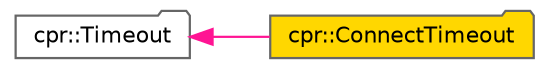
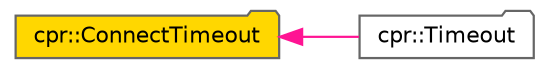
edge "cpr::ConnectTimeout" -> "cpr::Timeout": reversed
